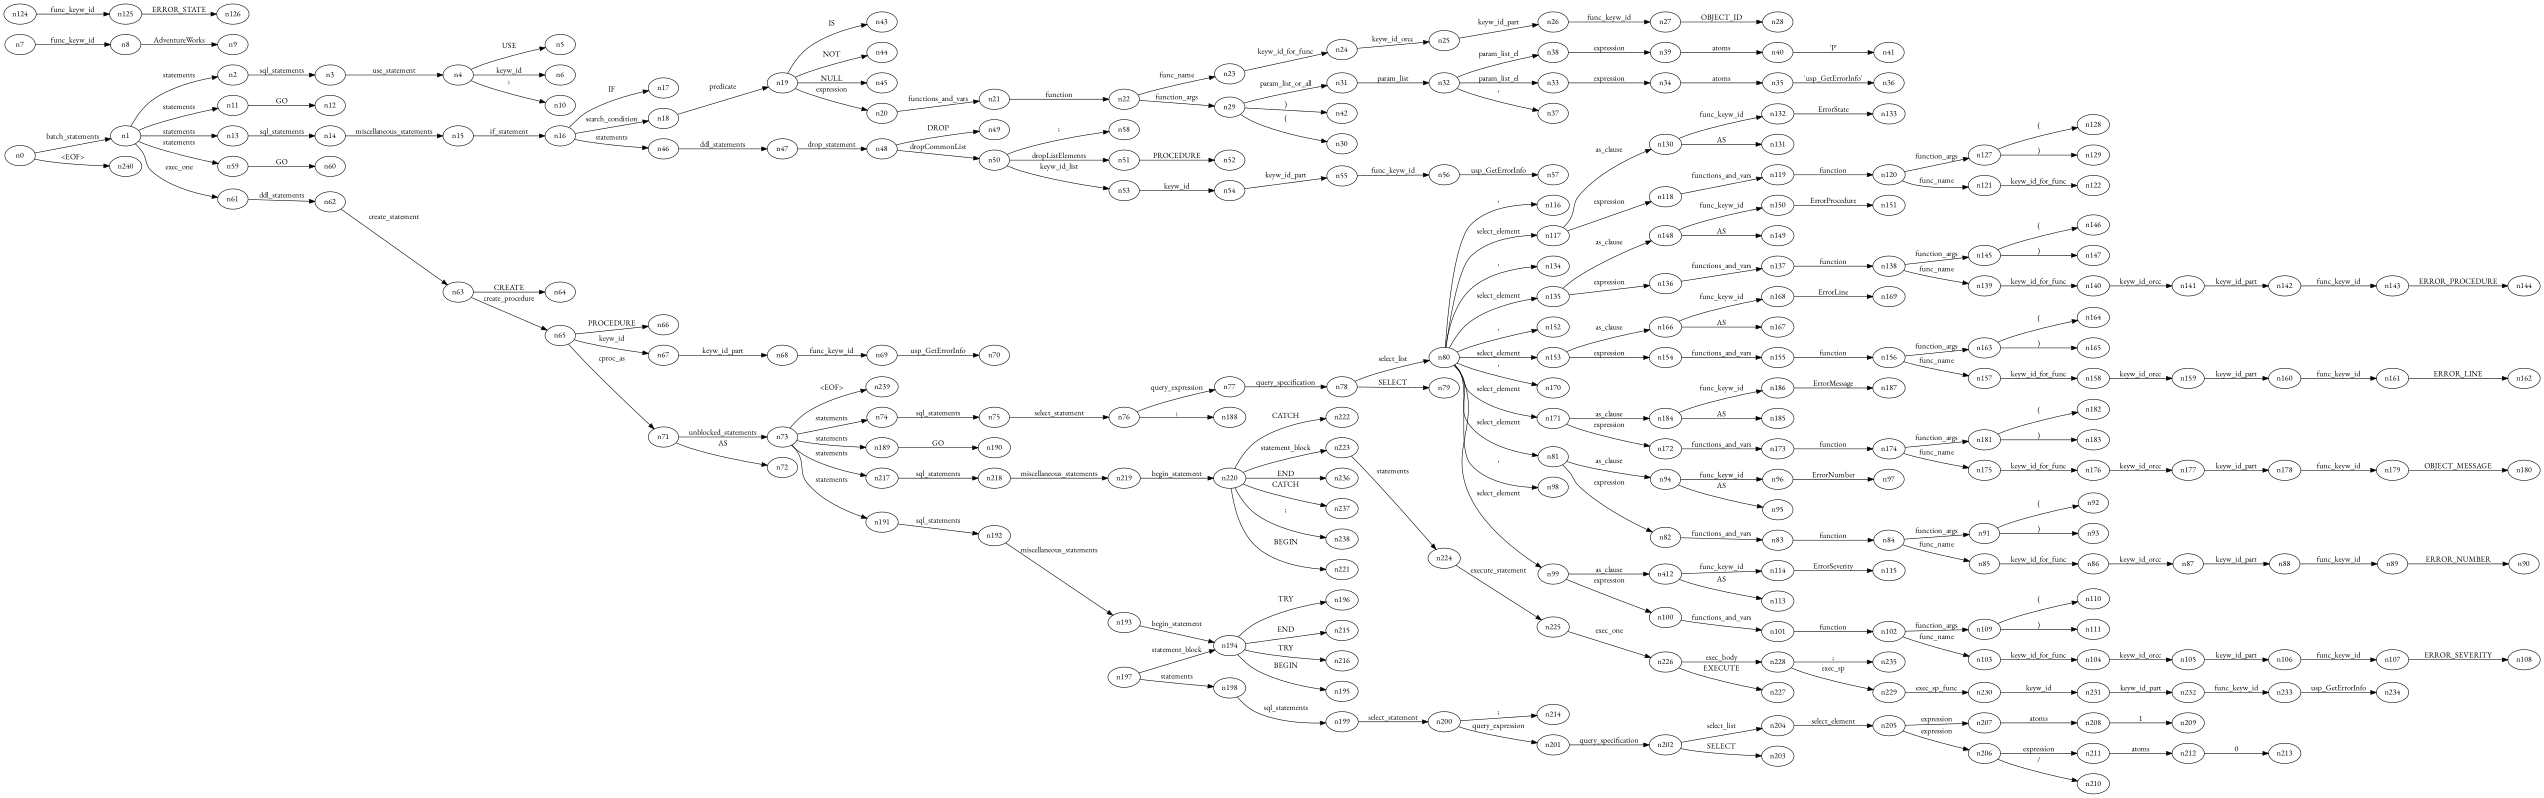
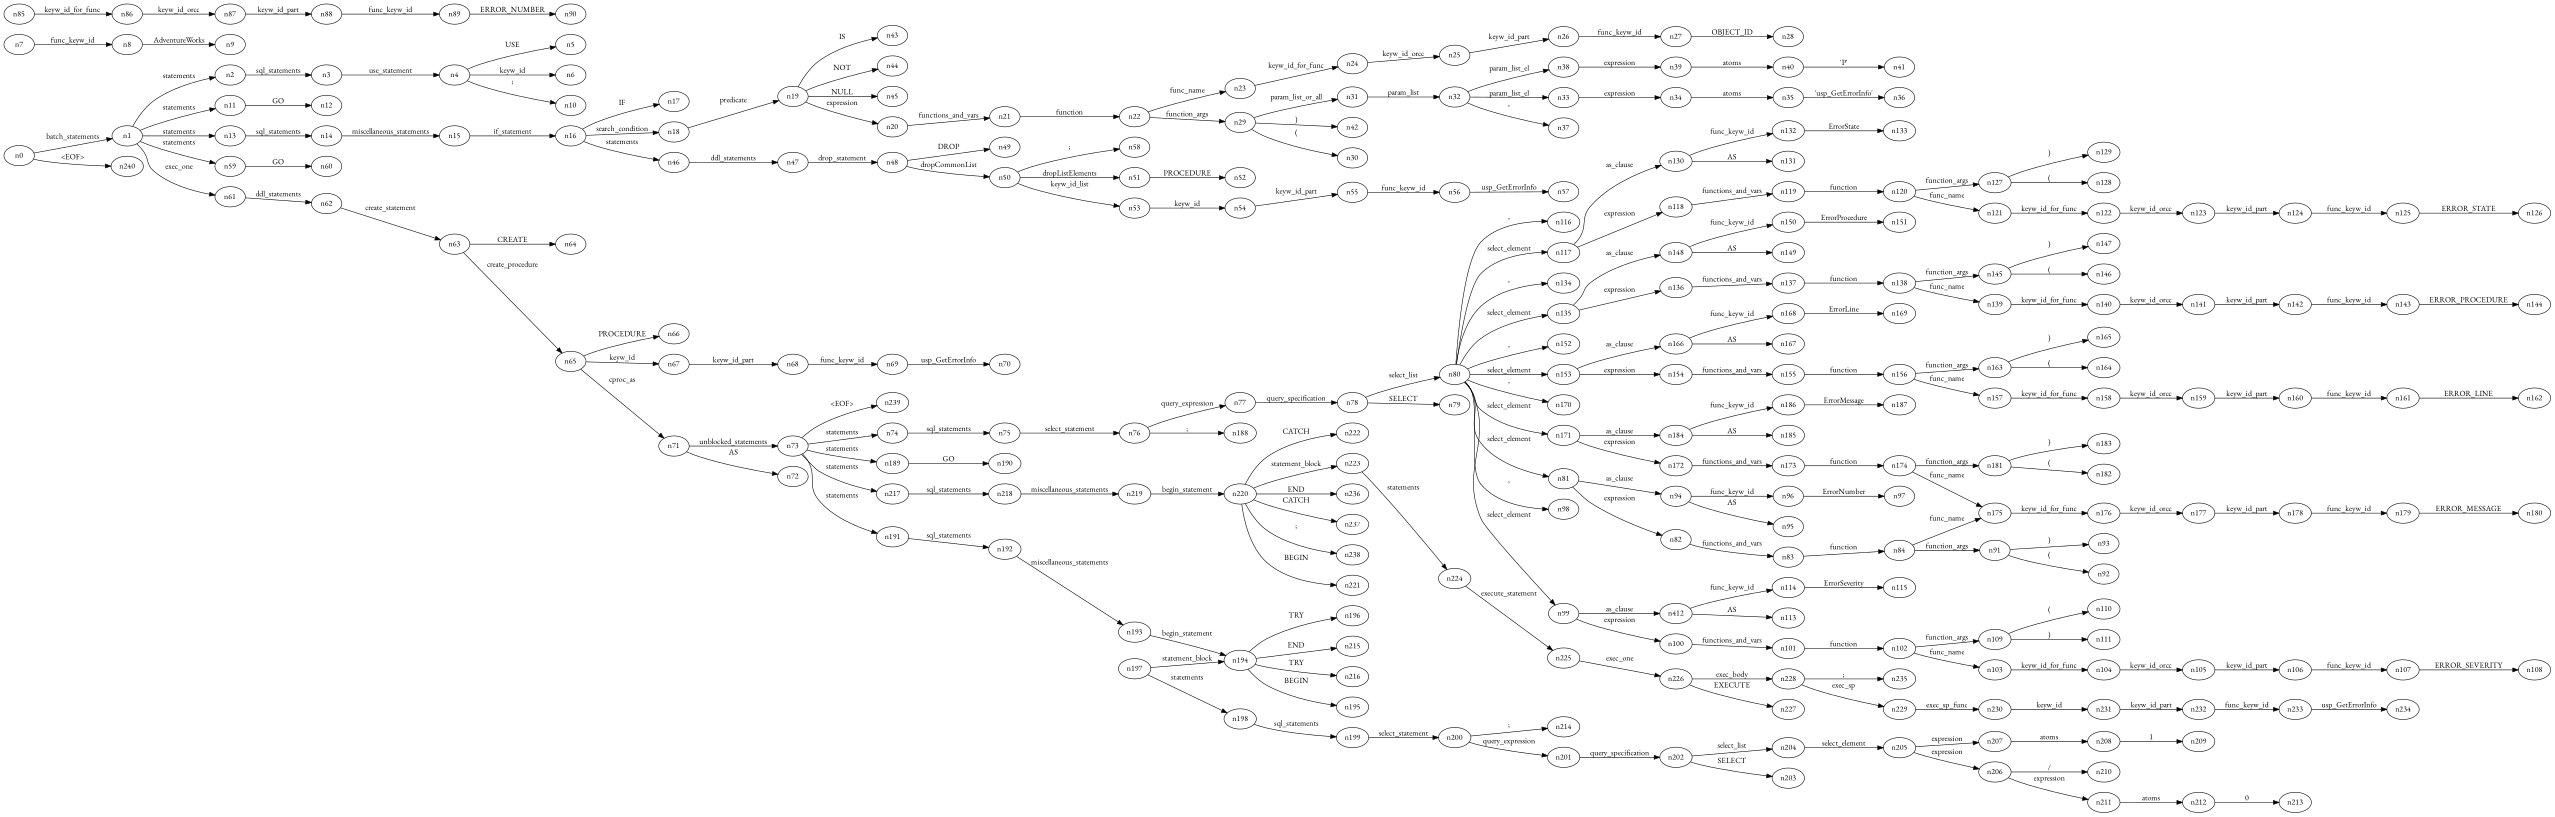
node "n123": added
edge "n179" -> "n180": label "OBJECT_MESSAGE" -> "ERROR_MESSAGE"
edge "n84" -> "n85": now "n84" -> "n175"
